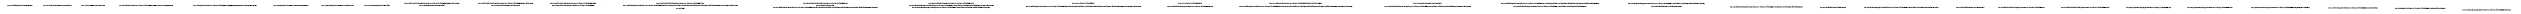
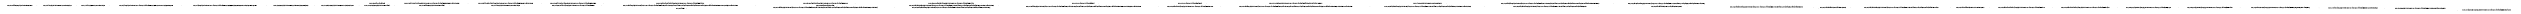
node "Function- _ZNKSt8__detail18_Mod_range_hashingclEjj": added
